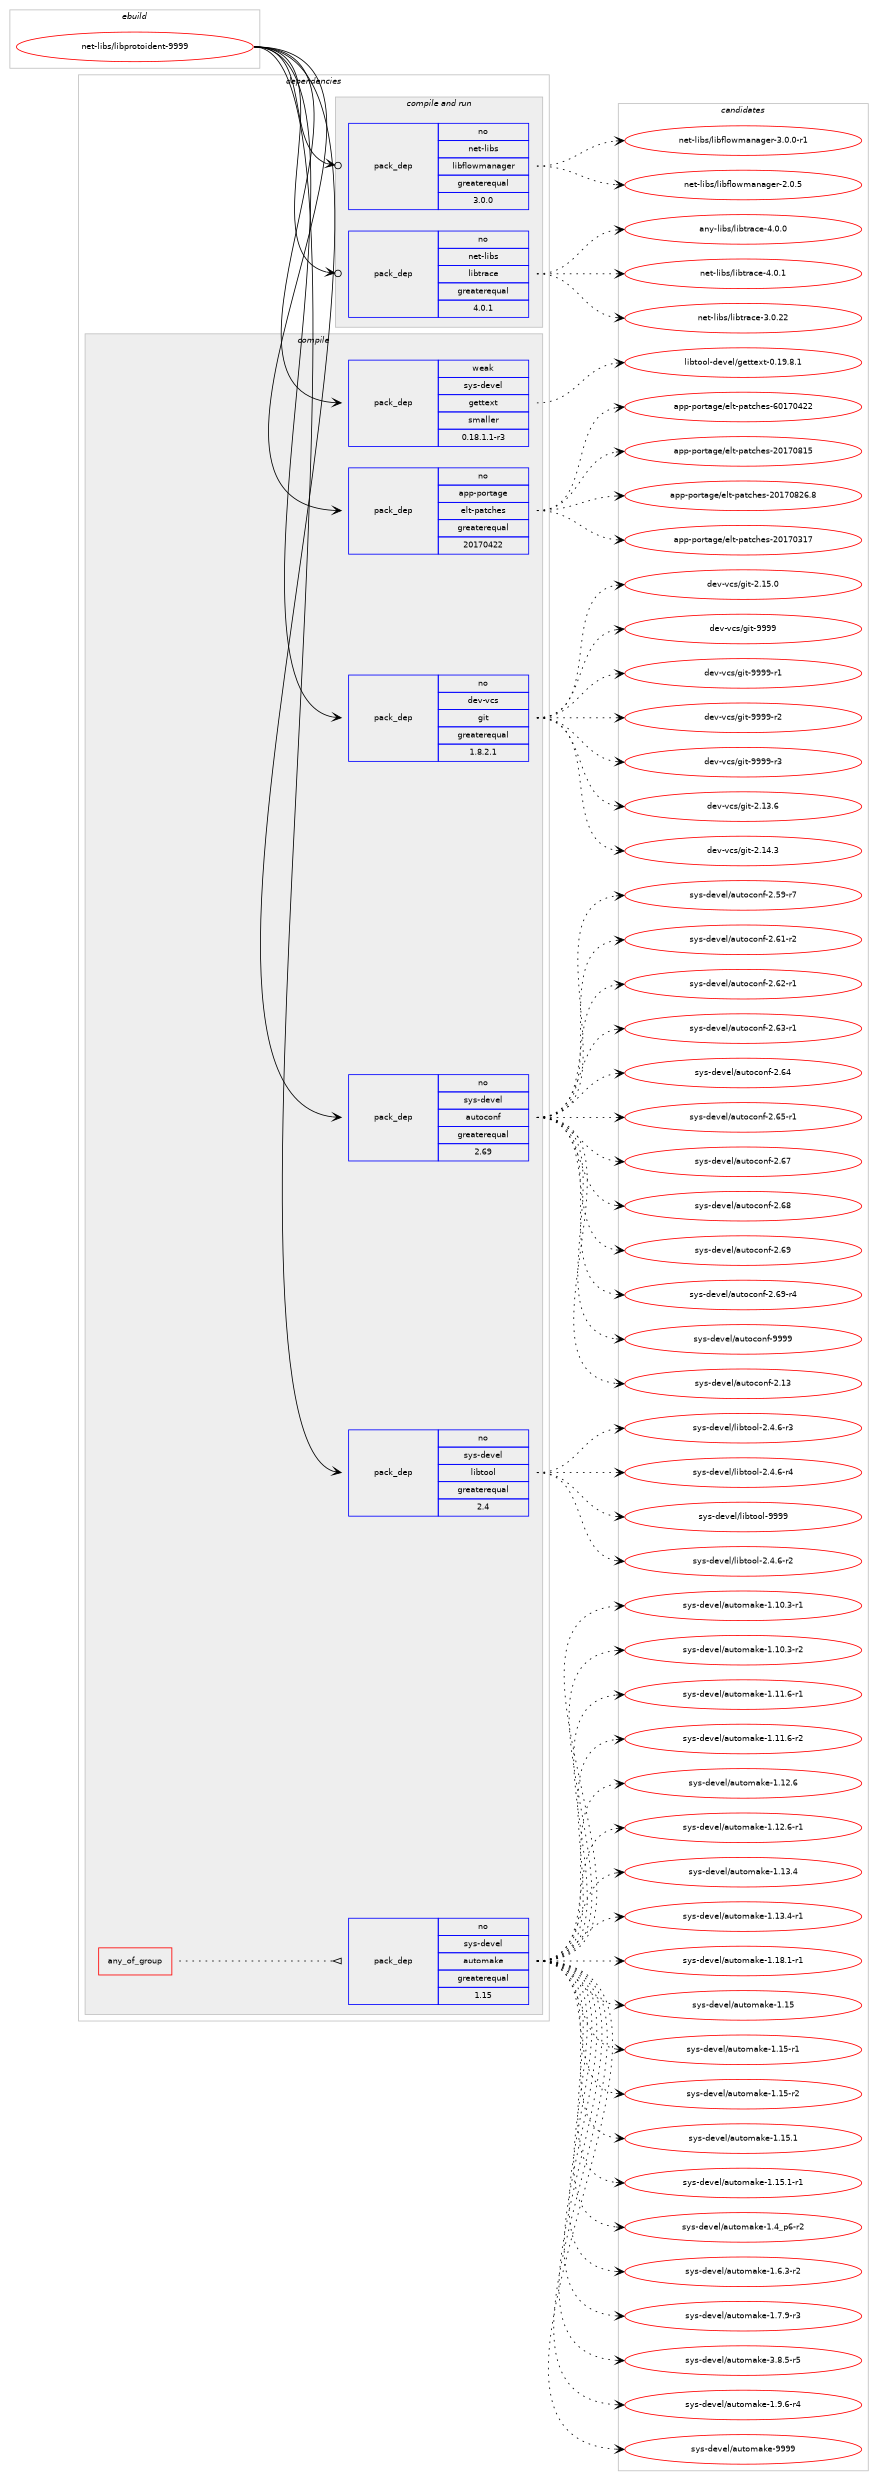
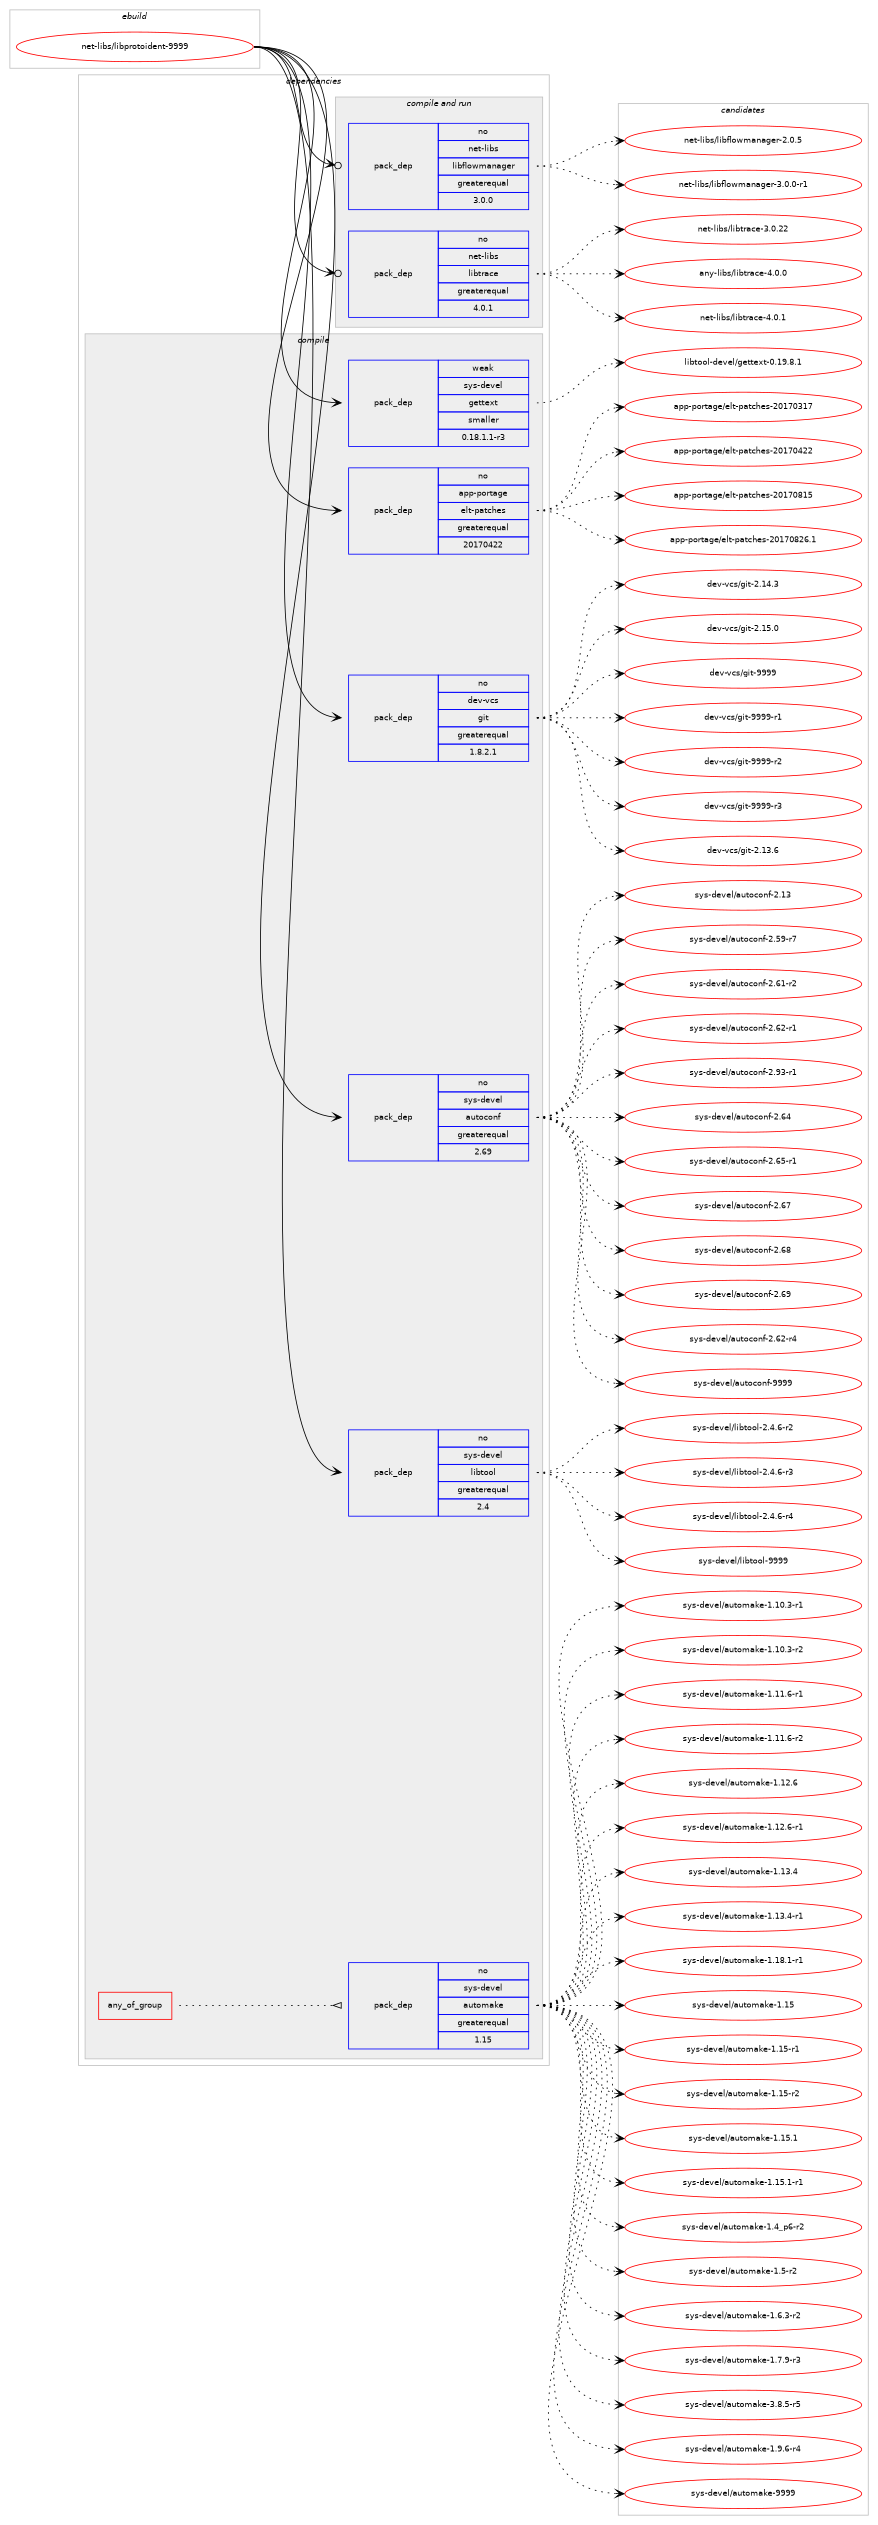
node "app-portage/elt-patches-60170422": label "app-portage/elt-patches-60170422" -> "app-portage/elt-patches-20170422"
node "app-portage/elt-patches-20170826.8": label "app-portage/elt-patches-20170826.8" -> "app-portage/elt-patches-20170826.1"
node "sys-devel/autoconf-2.63-r1": label "sys-devel/autoconf-2.63-r1" -> "sys-devel/autoconf-2.93-r1"
node "sys-devel/autoconf-2.69-r4": label "sys-devel/autoconf-2.69-r4" -> "sys-devel/autoconf-2.62-r4"
node "sys-devel/automake-1.5-r2": added
